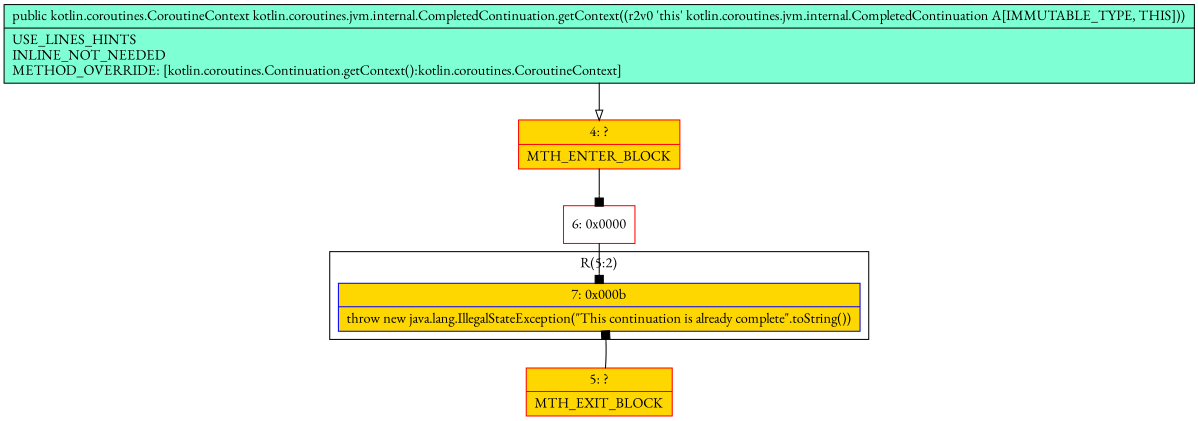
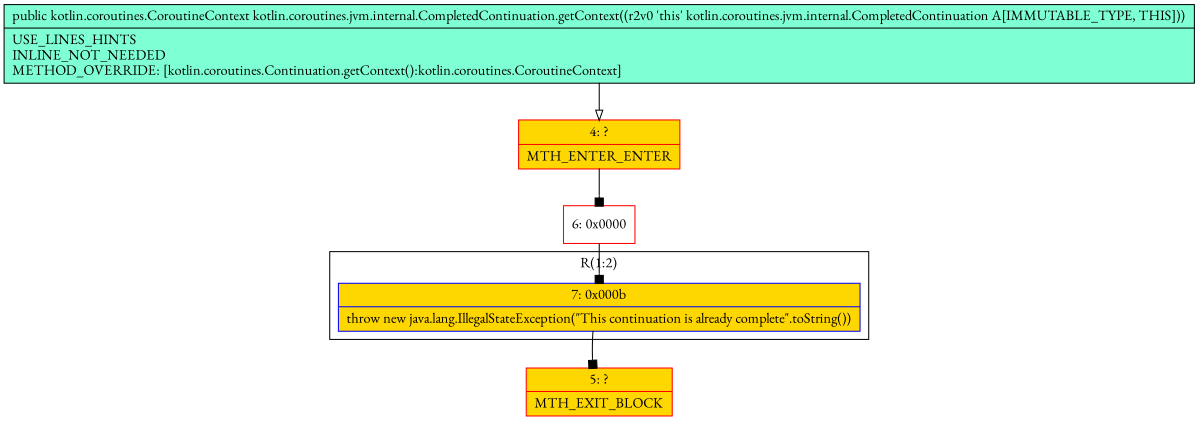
node "4: ?": text "MTH_ENTER_BLOCK" -> "MTH_ENTER_ENTER"
cluster "R(5:2)": label "R(5:2)" -> "R(1:2)"
edge "5: ?" -> "7: 0x000b": reversed
